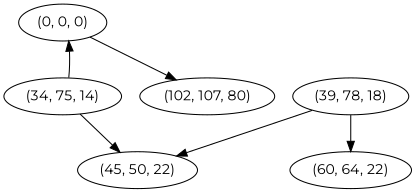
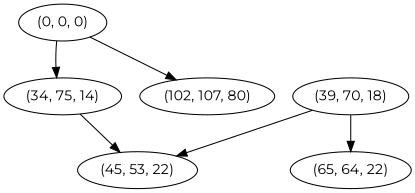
edge "(34, 75, 14)" -> "(0, 0, 0)": reversed
node "(39, 78, 18)": label "(39, 78, 18)" -> "(39, 70, 18)"
node "(45, 50, 22)": label "(45, 50, 22)" -> "(45, 53, 22)"
node "(60, 64, 22)": label "(60, 64, 22)" -> "(65, 64, 22)"
